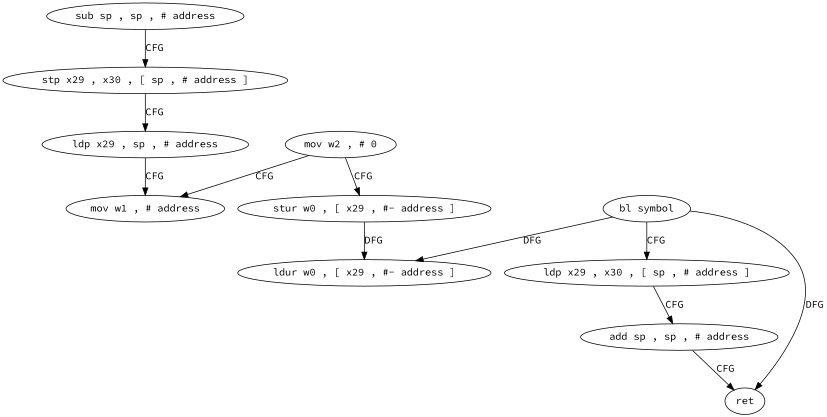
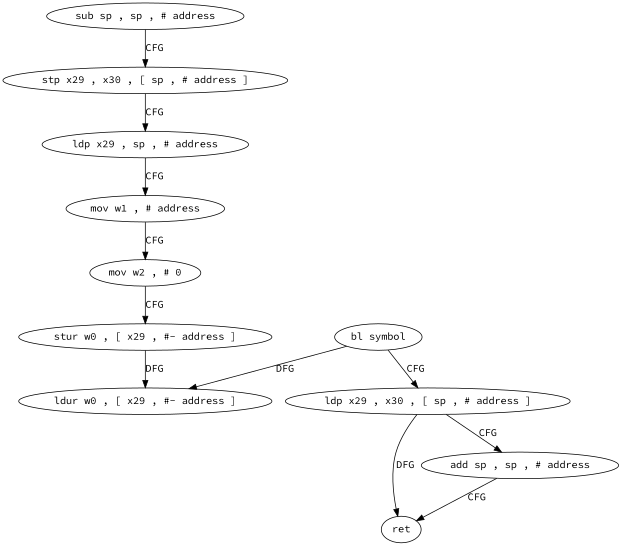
edge "mov w2 , # 0" -> "mov w1 , # address": reversed
edge "bl symbol" -> "ret": now "ldp x29 , x30 , [ sp , # address ]" -> "ret"
